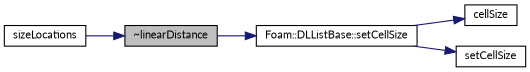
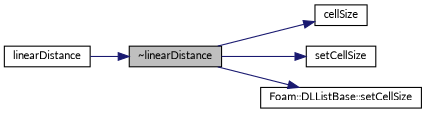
edge "Foam::DLListBase::setCellSize" -> "cellSize": now "~linearDistance" -> "cellSize"
node "sizeLocations": label "sizeLocations" -> "linearDistance"
edge "Foam::DLListBase::setCellSize" -> "setCellSize": now "~linearDistance" -> "setCellSize"
